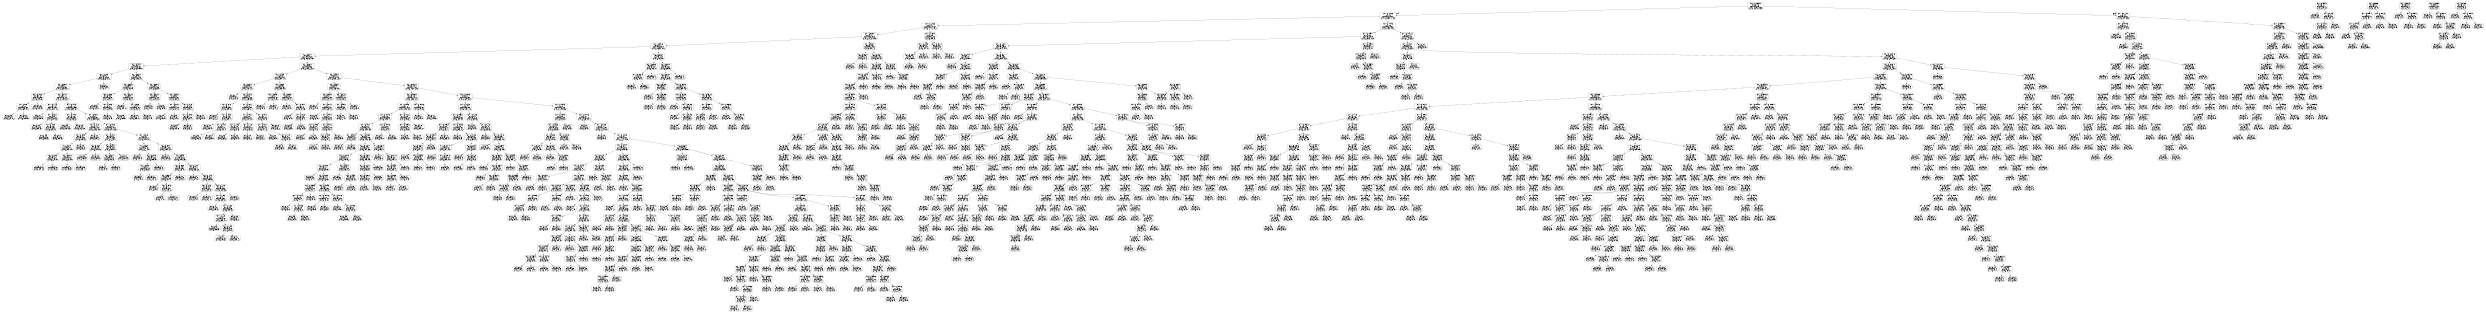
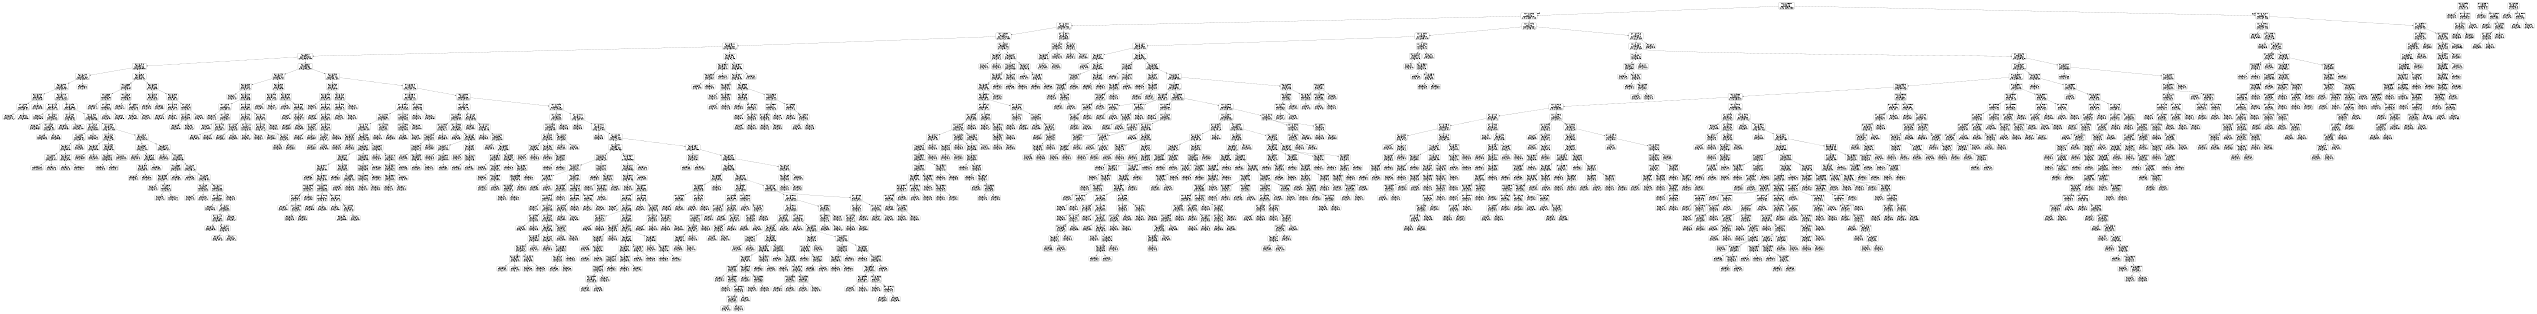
node "rain <= 756.5 samples = 0.5 samples = 32 value = [24, 22]": label "rain <= 756.5 samples = 0.5 samples = 32 value = [24, 22]" -> "rain <= 756.5 gini = 0.5 samples = 32 value = [24, 22]"
node "rain <= 972.5 gini = 0.5 samples = 30 value = [38, 25]": label "rain <= 972.5 gini = 0.5 samples = 30 value = [38, 25]" -> "rain <= 972.5 samples = 0.5 samples = 30 value = [38, 25]"
node "rain <= 211.5 gini = 0.3 samples = 105 value = [125, 36]": label "rain <= 211.5 gini = 0.3 samples = 105 value = [125, 36]" -> "rain <= 211.5 gini = 0.3 rain = 105 value = [125, 36]"
node "rain <= 385.5 gini = 0.5 samples = 20 value = [17, 11]": added
